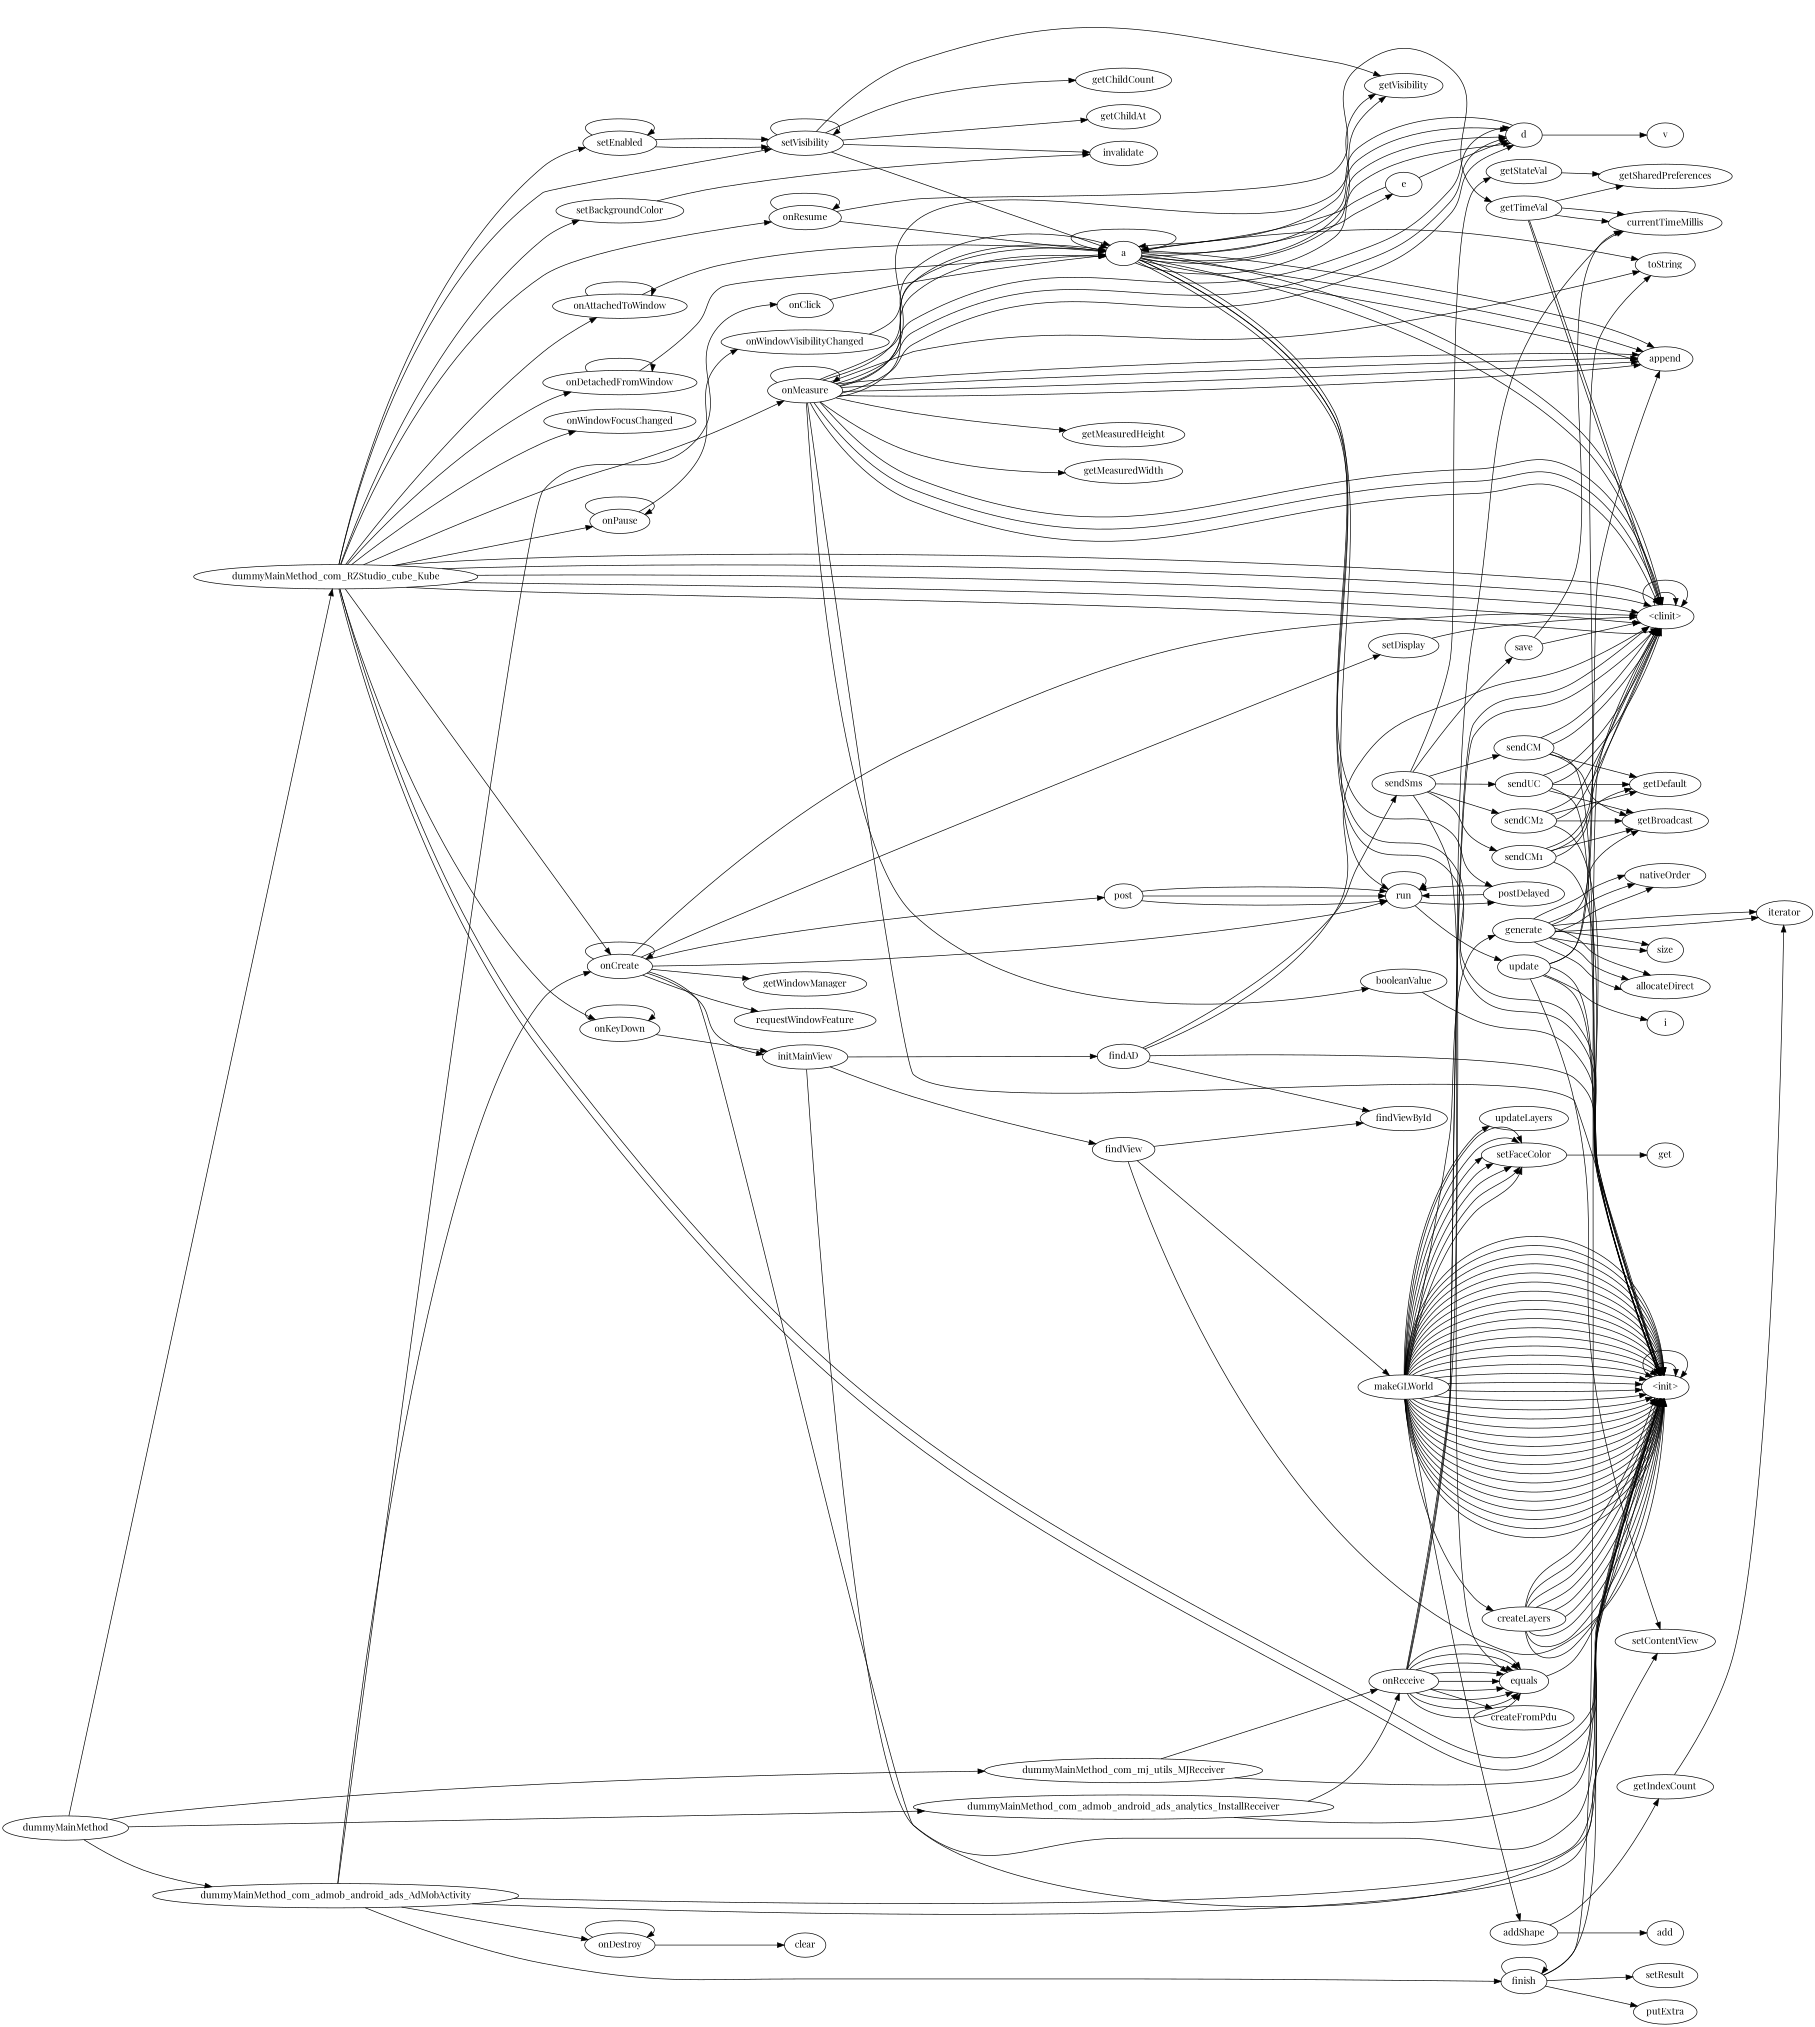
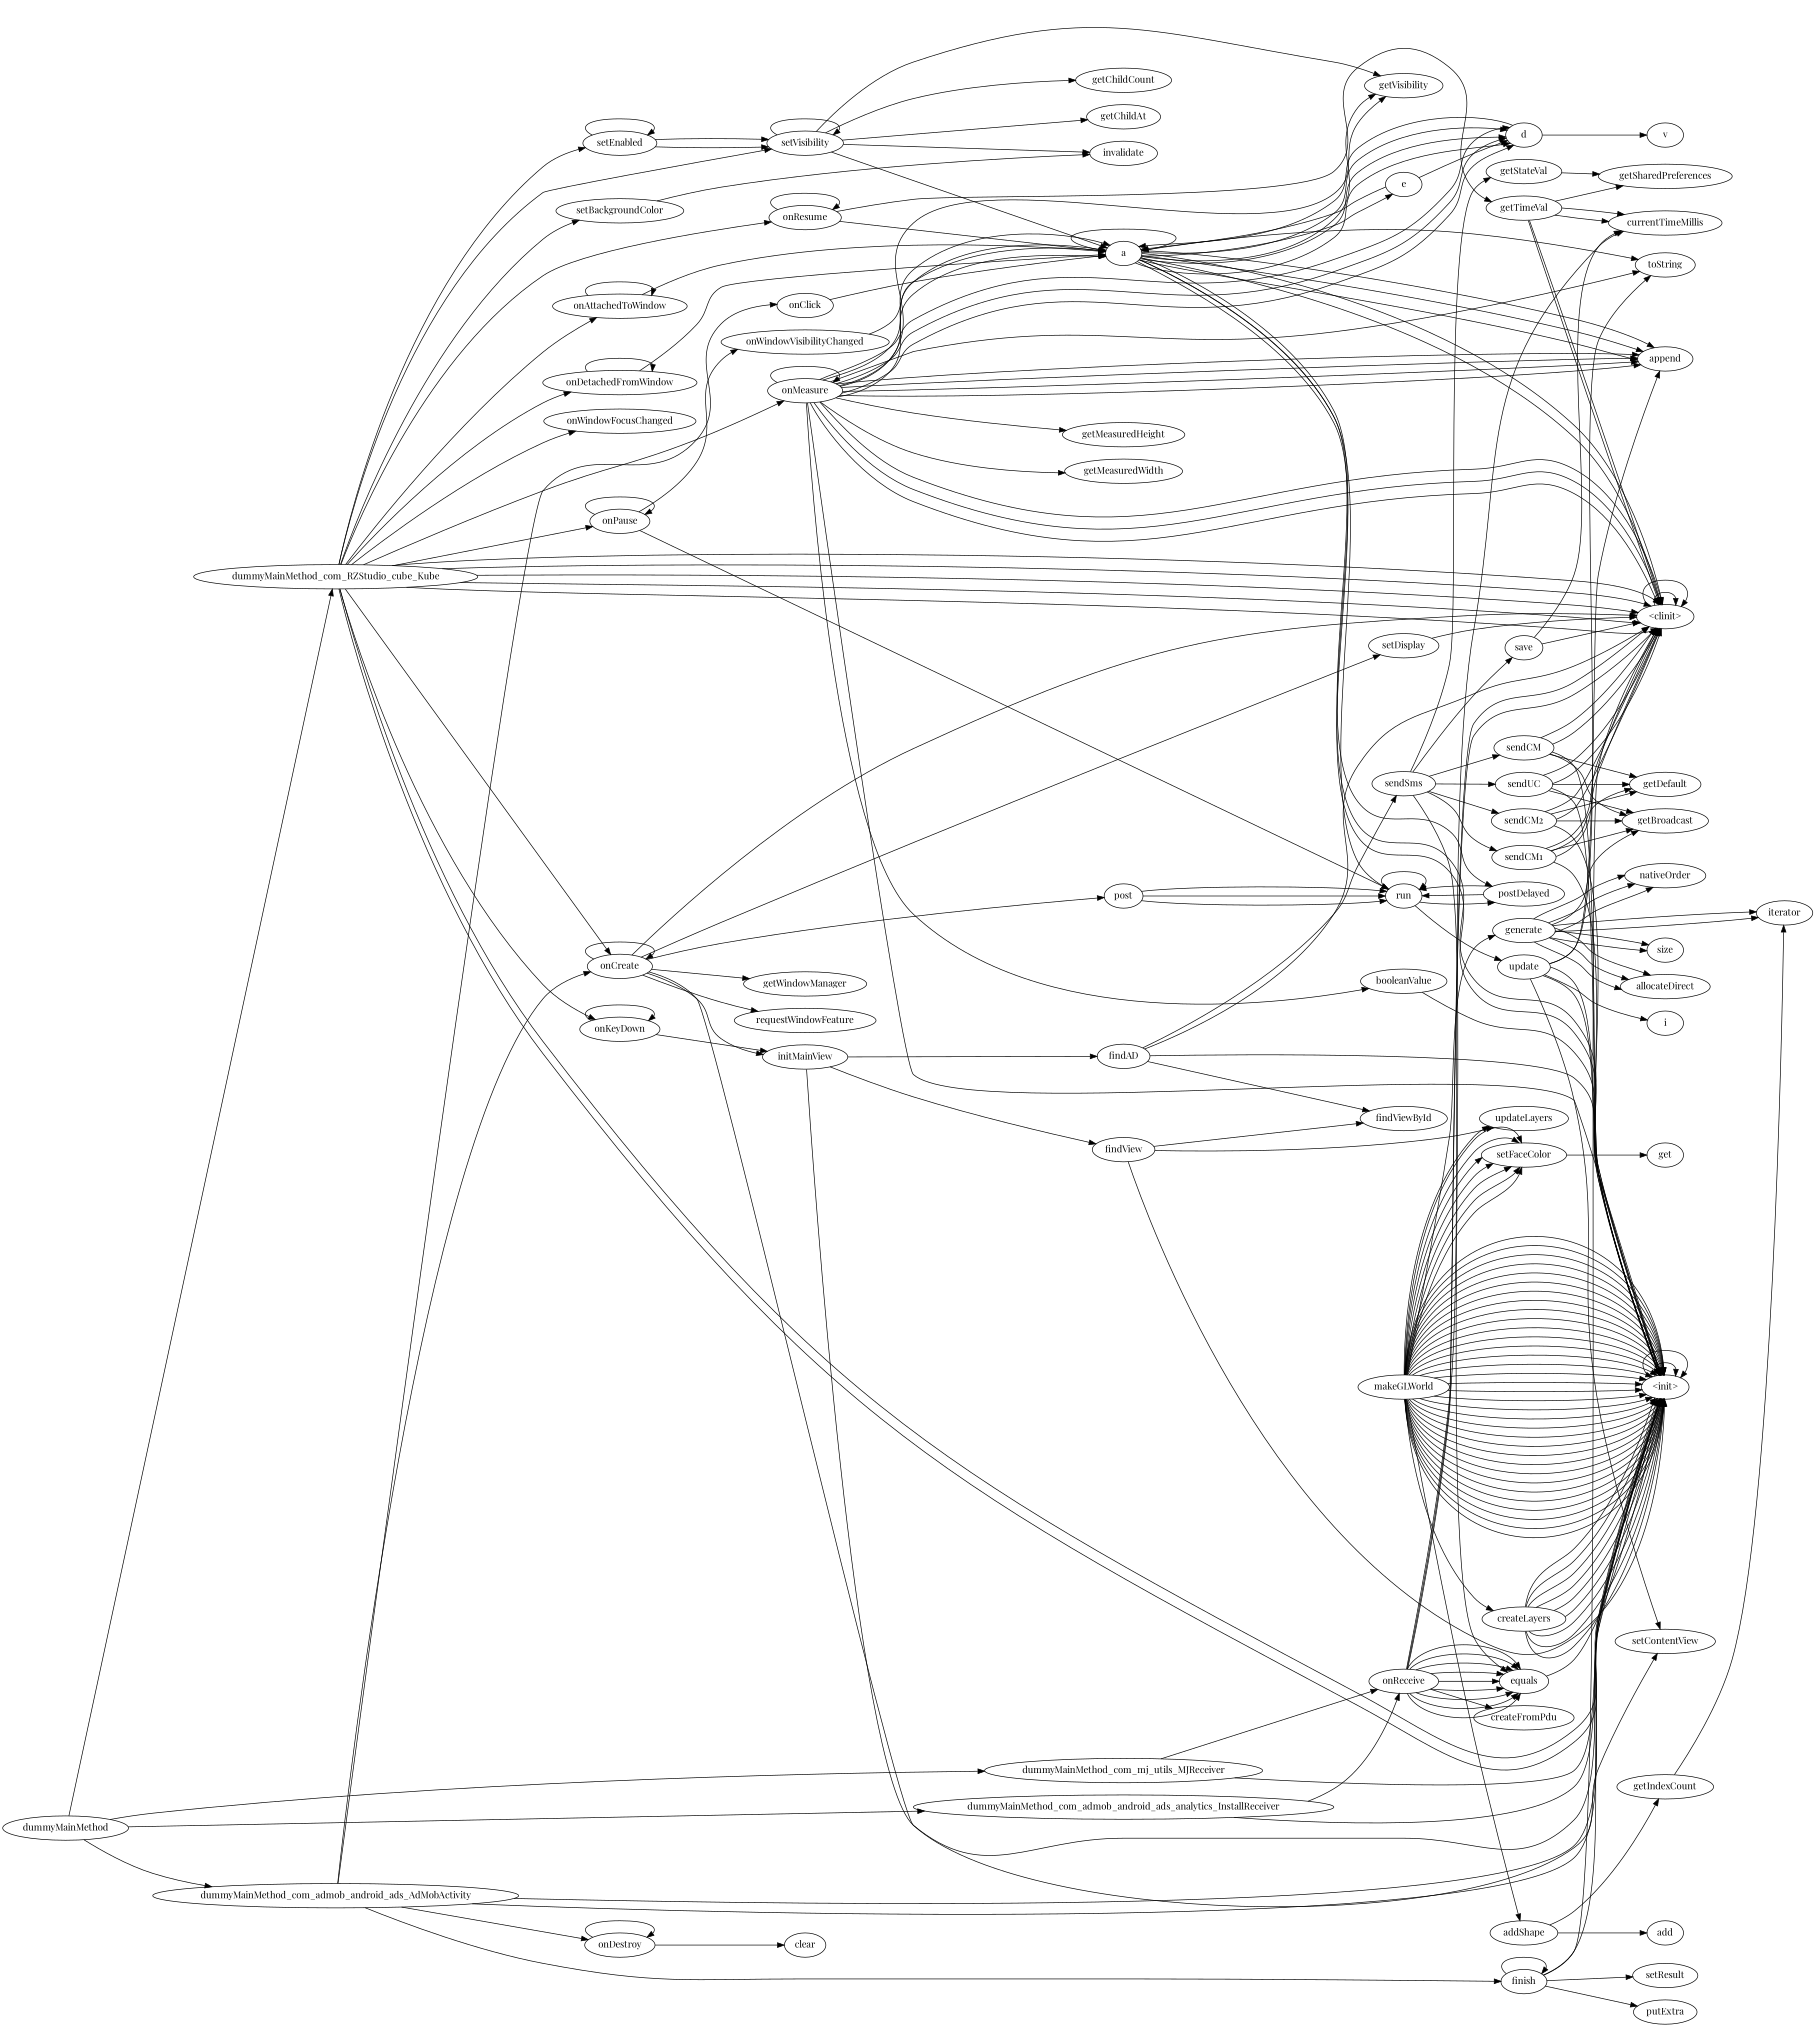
edge "onCreate" -> "run": now "onPause" -> "run"
edge "findView" -> "makeGLWorld": now "findView" -> "updateLayers"
